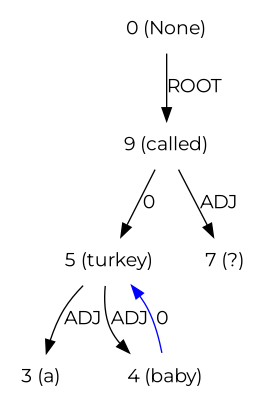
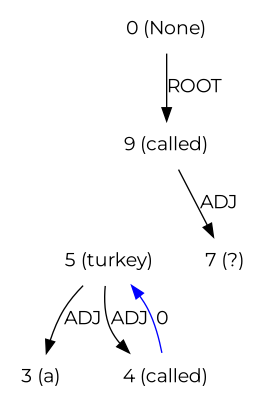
edge "9 (called)" -> "5 (turkey)": removed, label "0"
node "4 (baby)": label "4 (baby)" -> "4 (called)"
